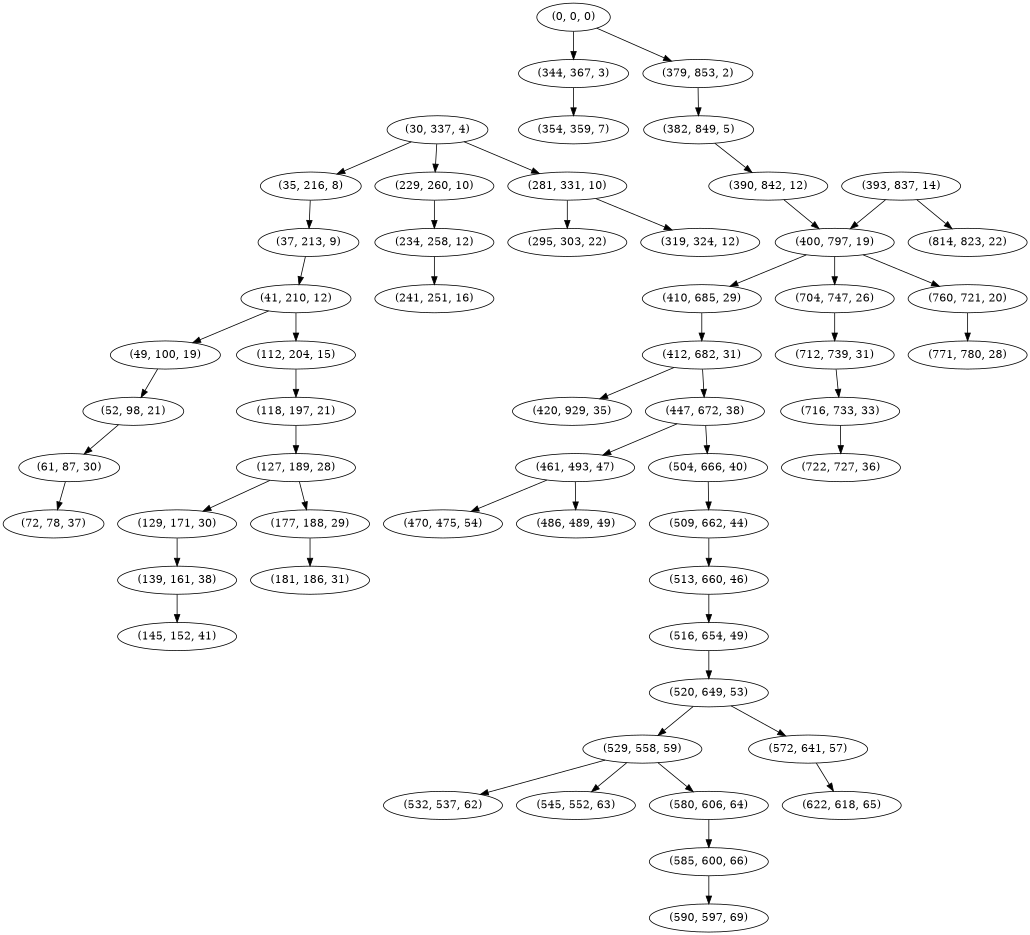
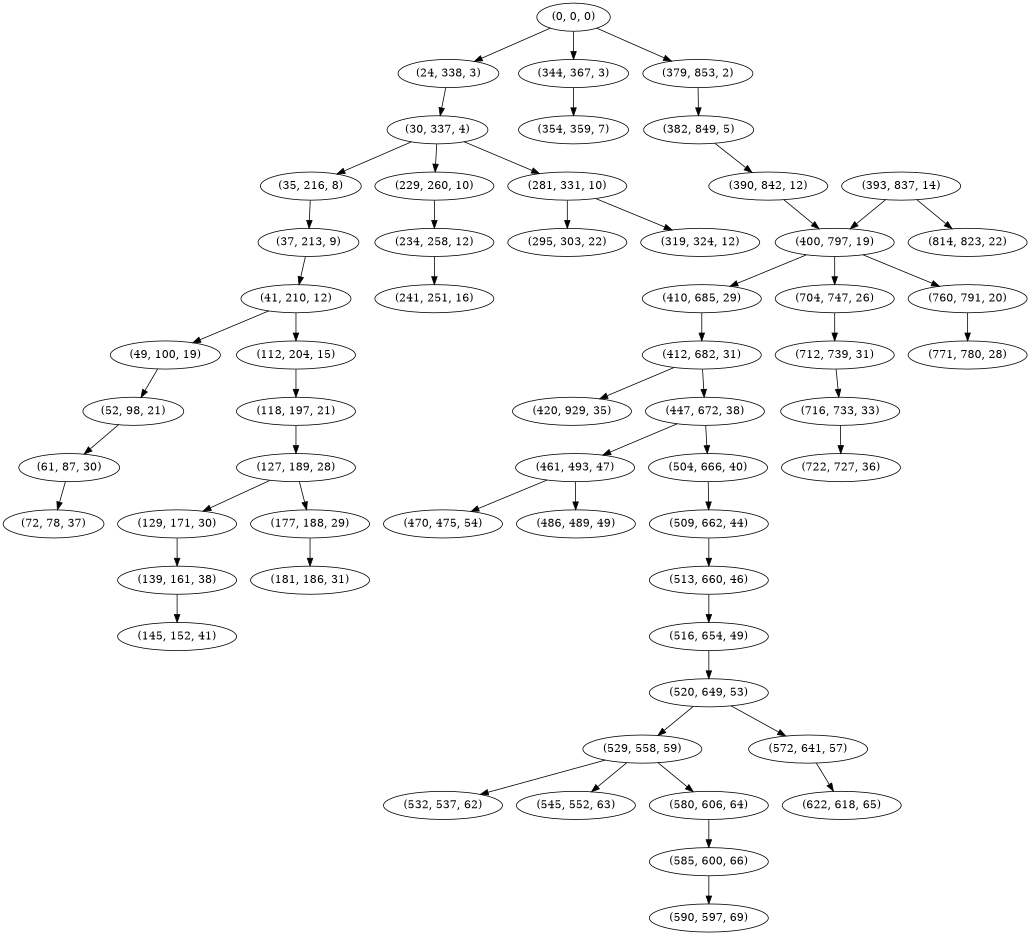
node "(24, 338, 3)": added
node "(760, 721, 20)": label "(760, 721, 20)" -> "(760, 791, 20)"
